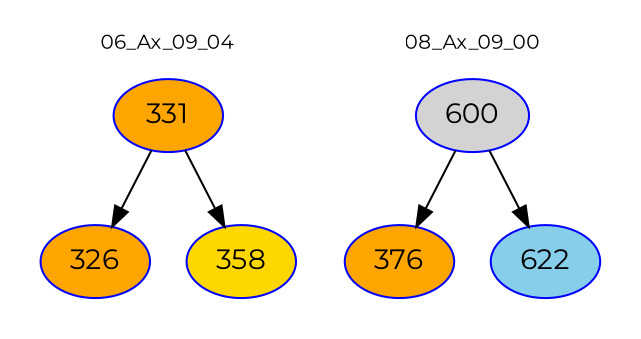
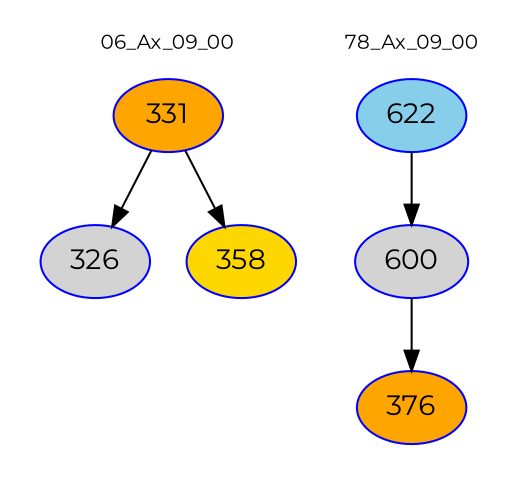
cluster "06_Ax_09_04": label "06_Ax_09_04" -> "06_Ax_09_00"
cluster "08_Ax_09_00": label "08_Ax_09_00" -> "78_Ax_09_00"
edge "600" -> "622": reversed
node "326": fillcolor orange -> lightgrey
